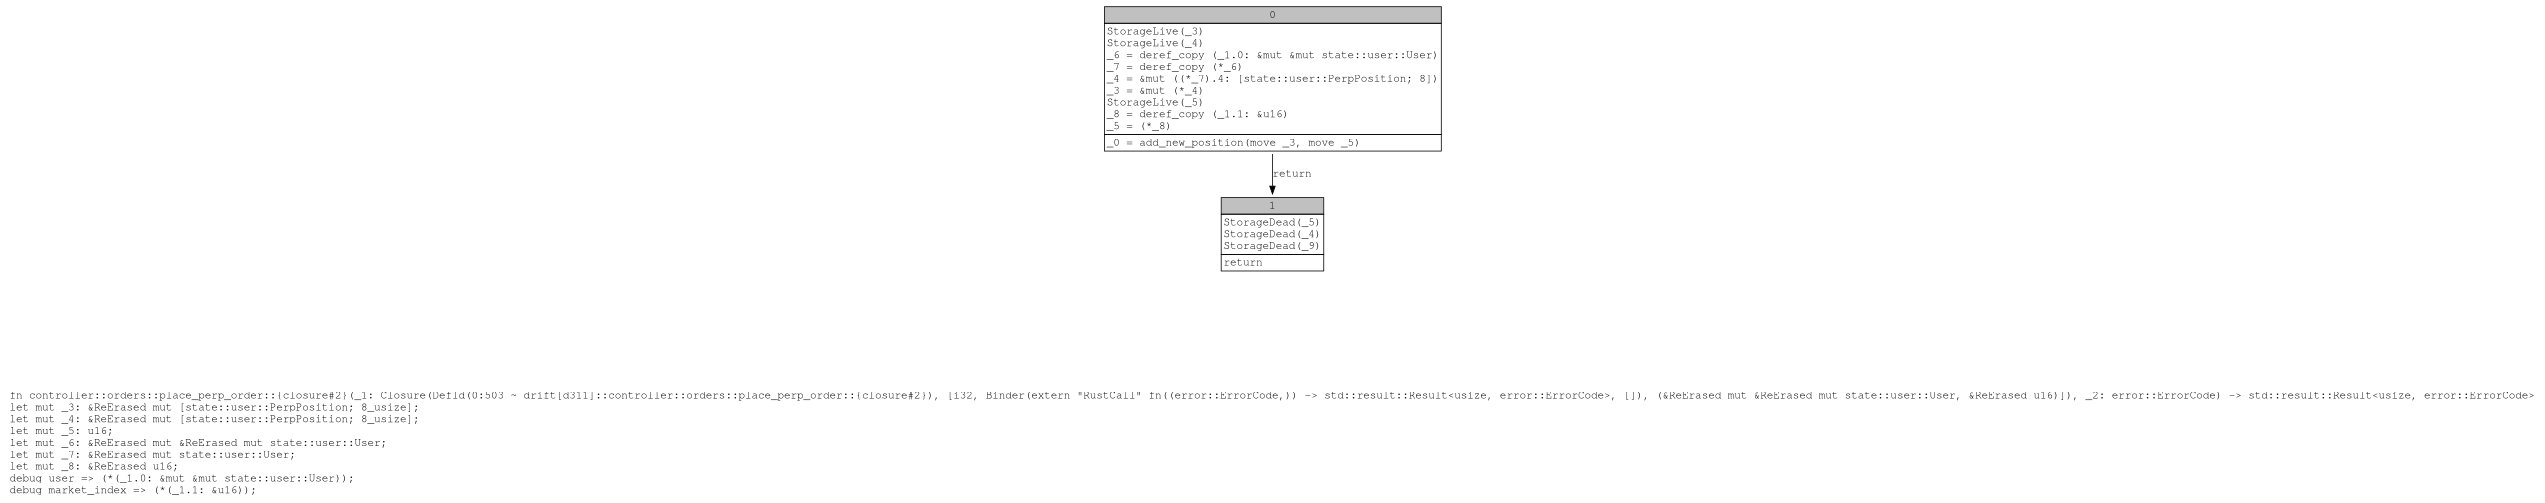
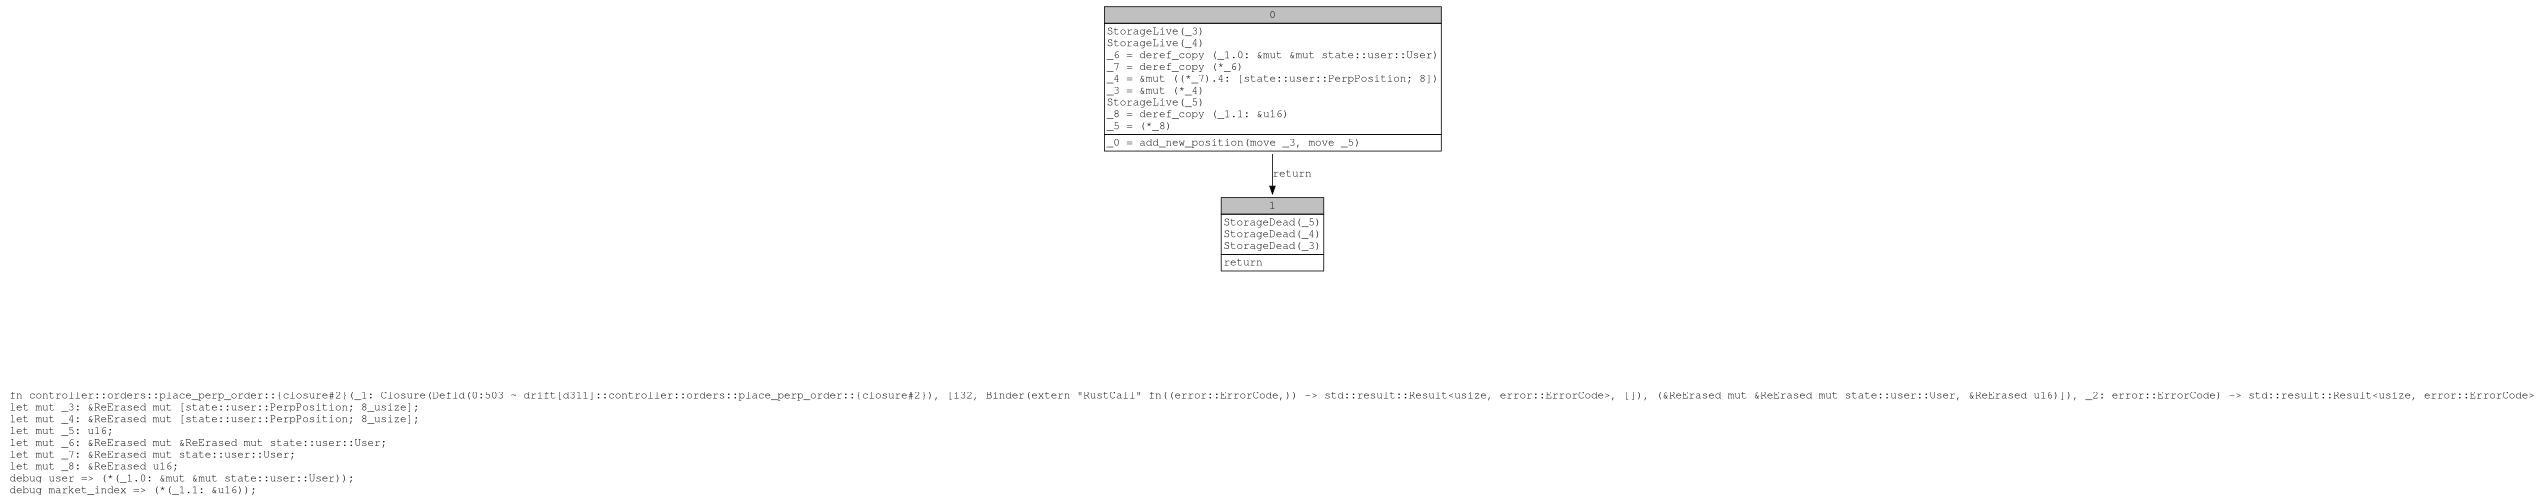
node "1": text "StorageDead(_9)" -> "StorageDead(_3)"
